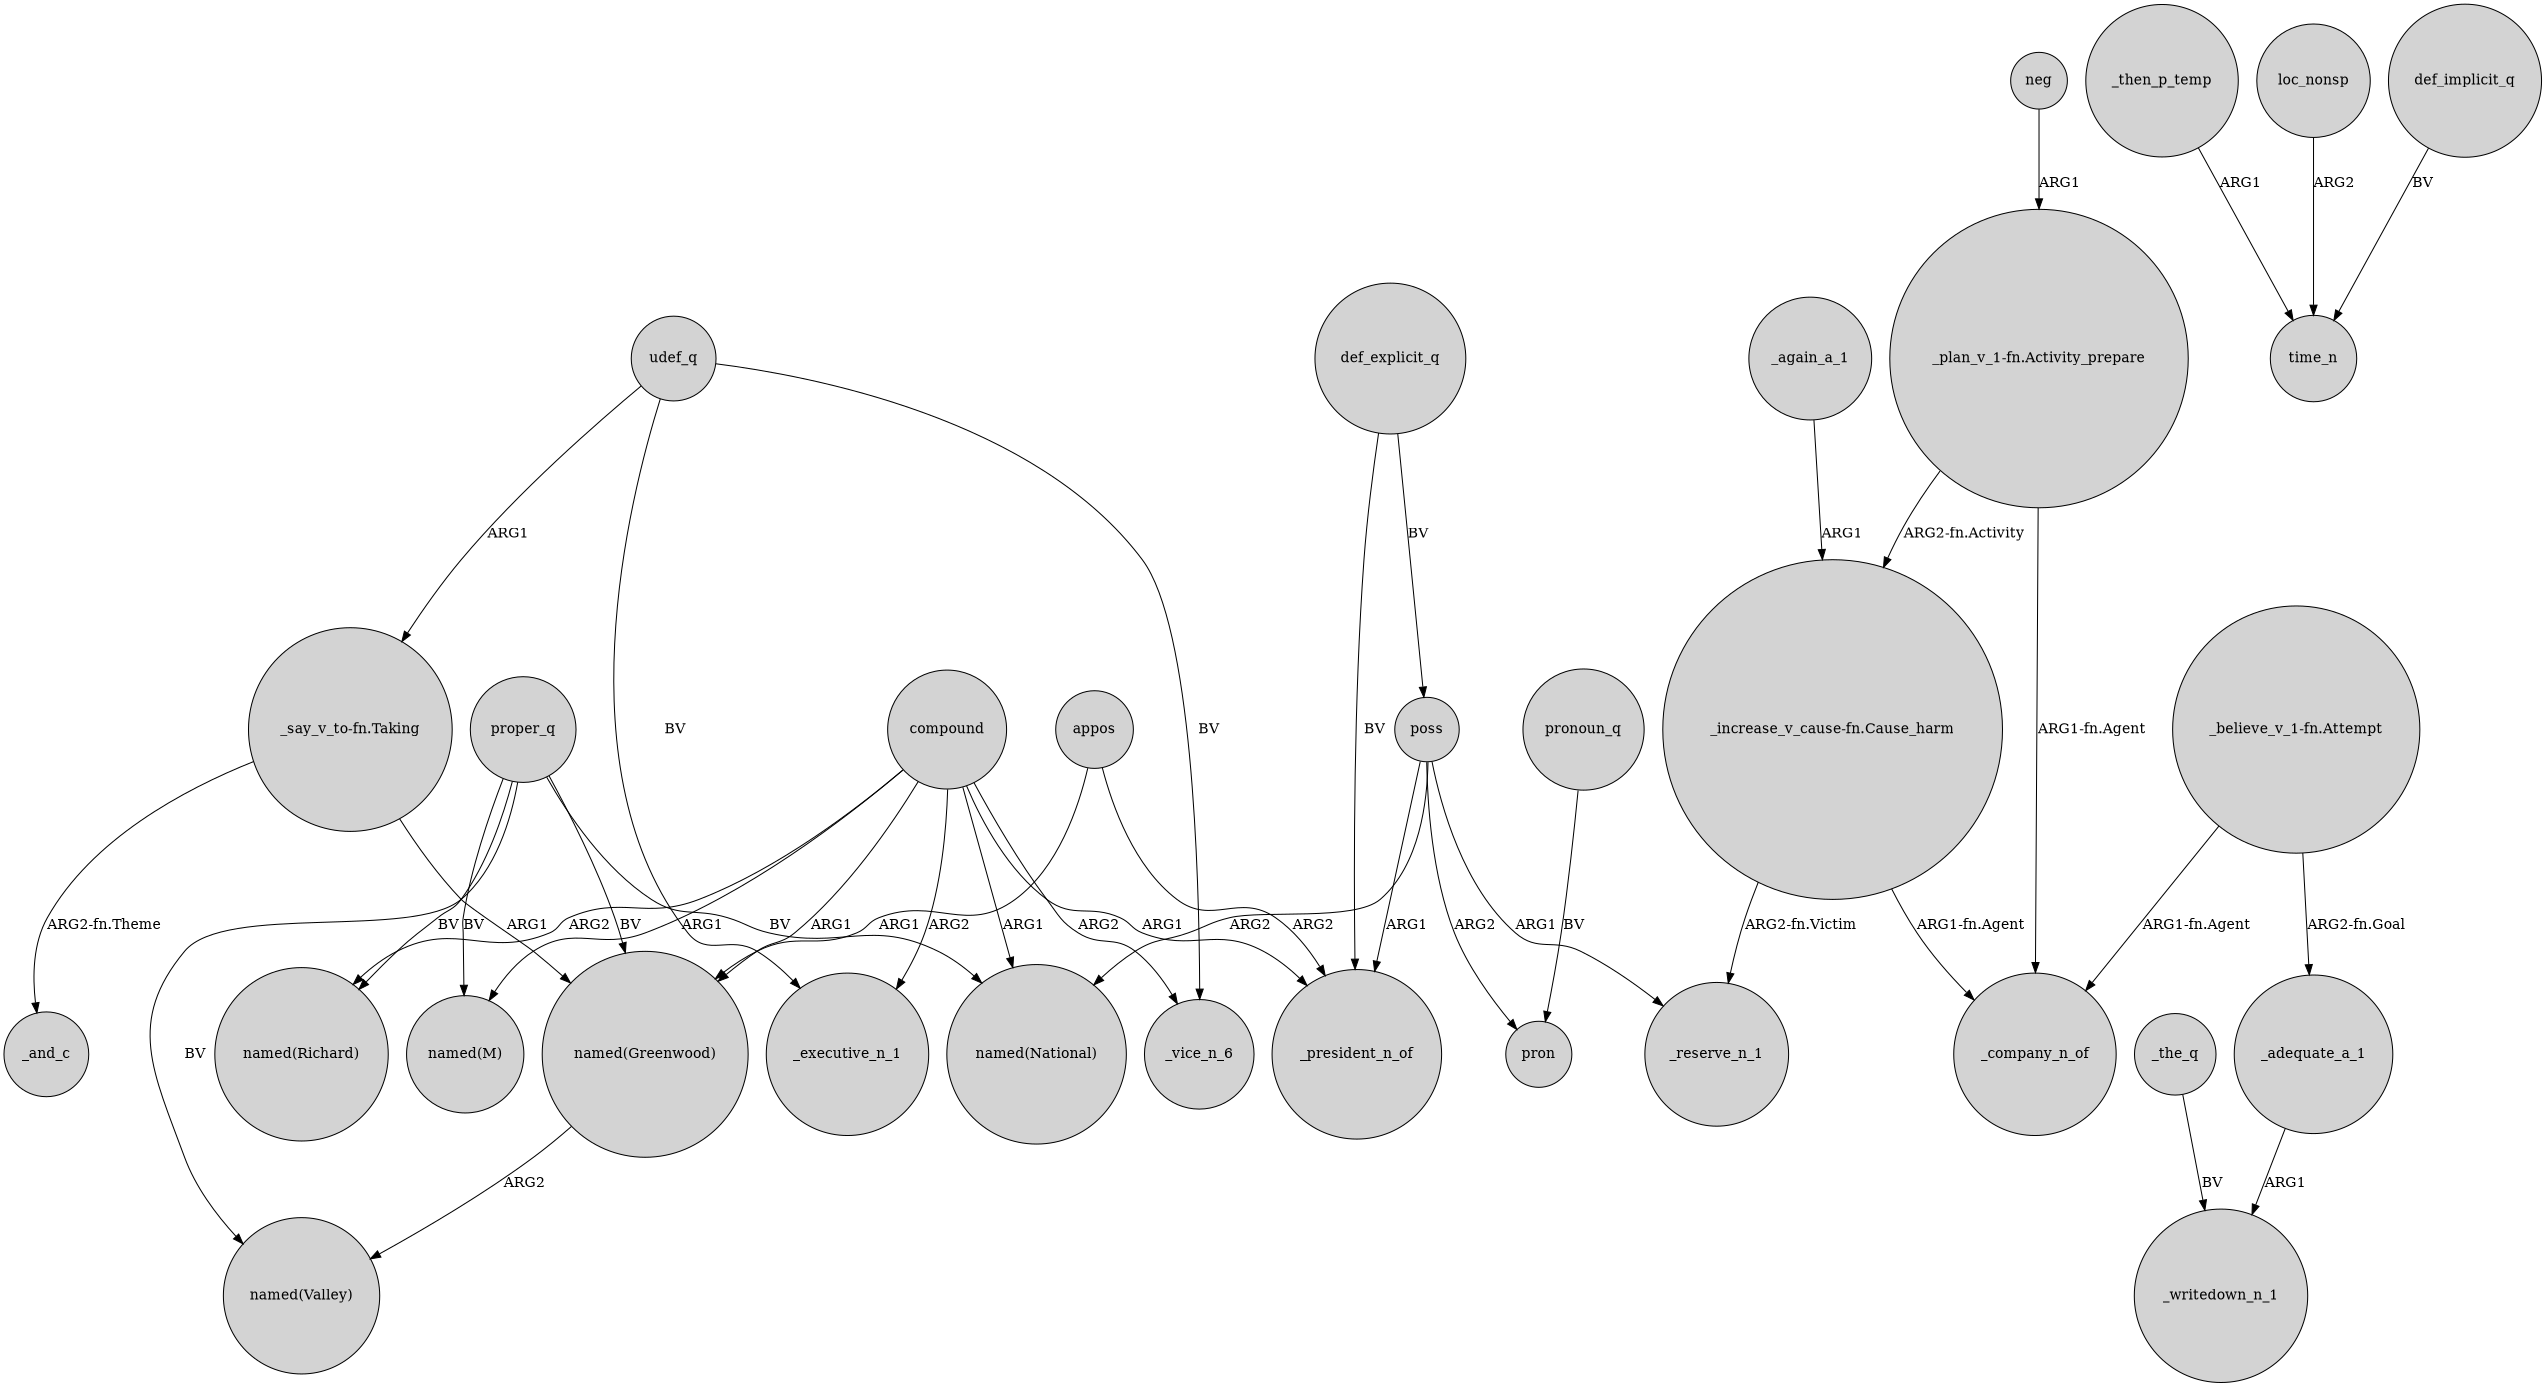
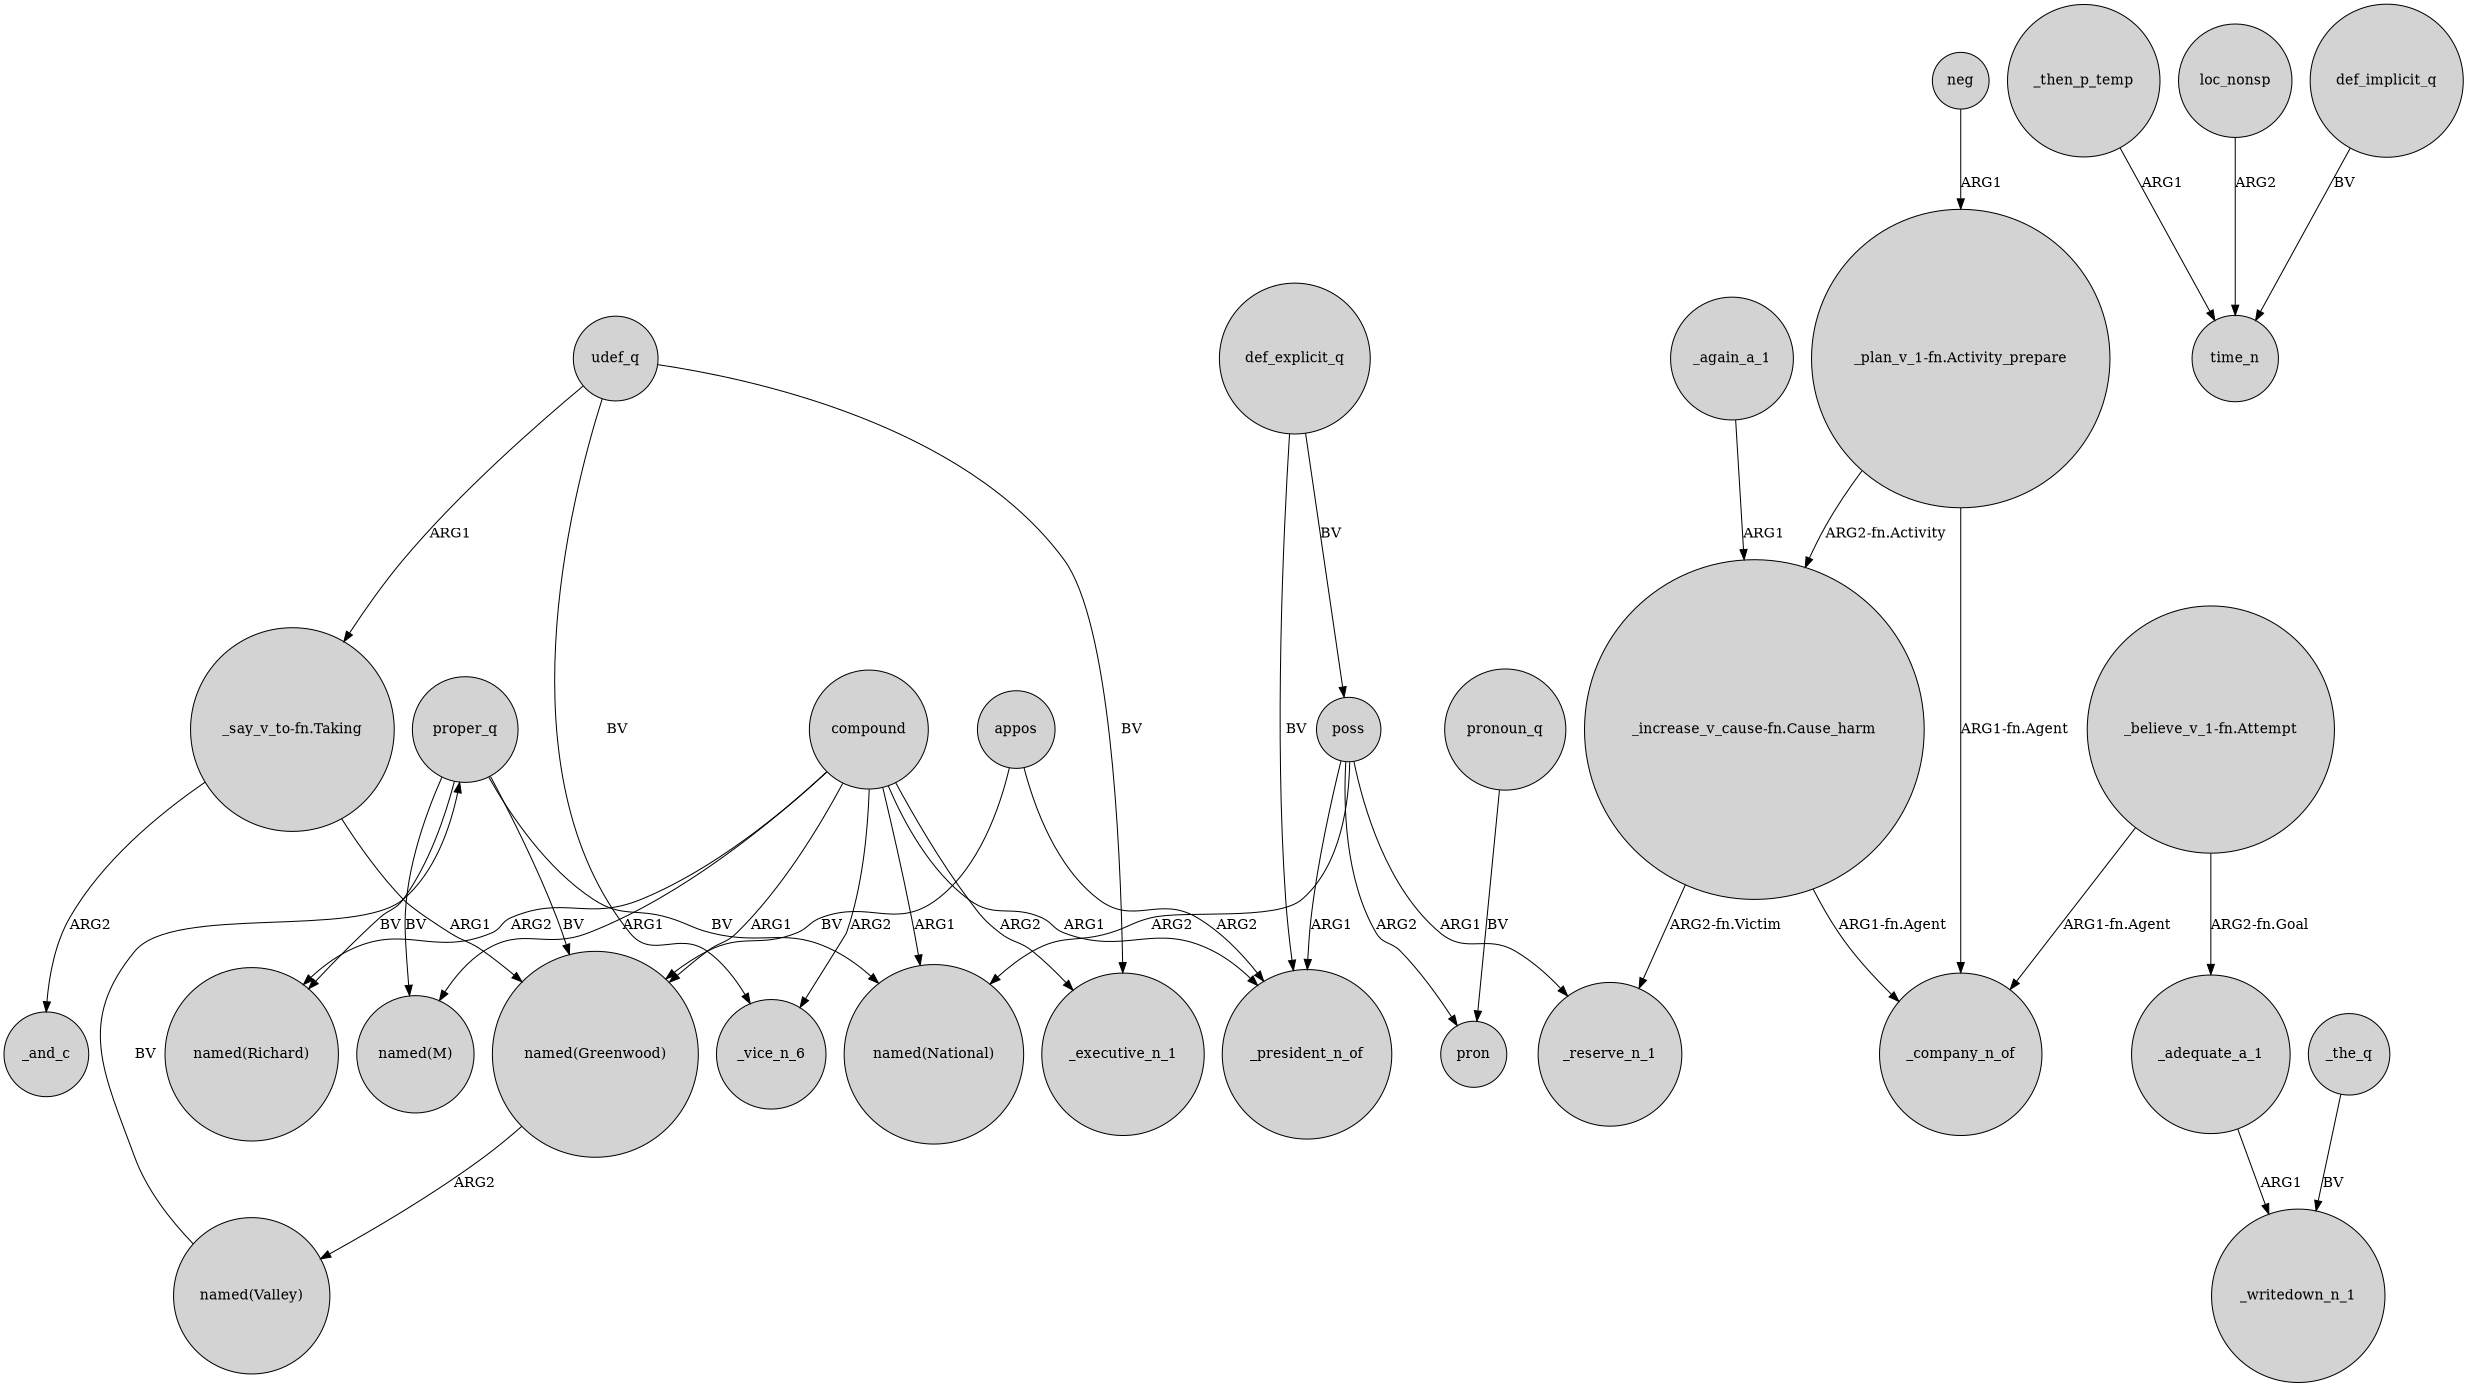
edge "_say_v_to-fn.Taking" -> "_and_c": label "ARG2-fn.Theme" -> "ARG2"
edge "appos" -> "named(Greenwood)": label "ARG1" -> "BV"
edge "proper_q" -> "named(Valley)": reversed
